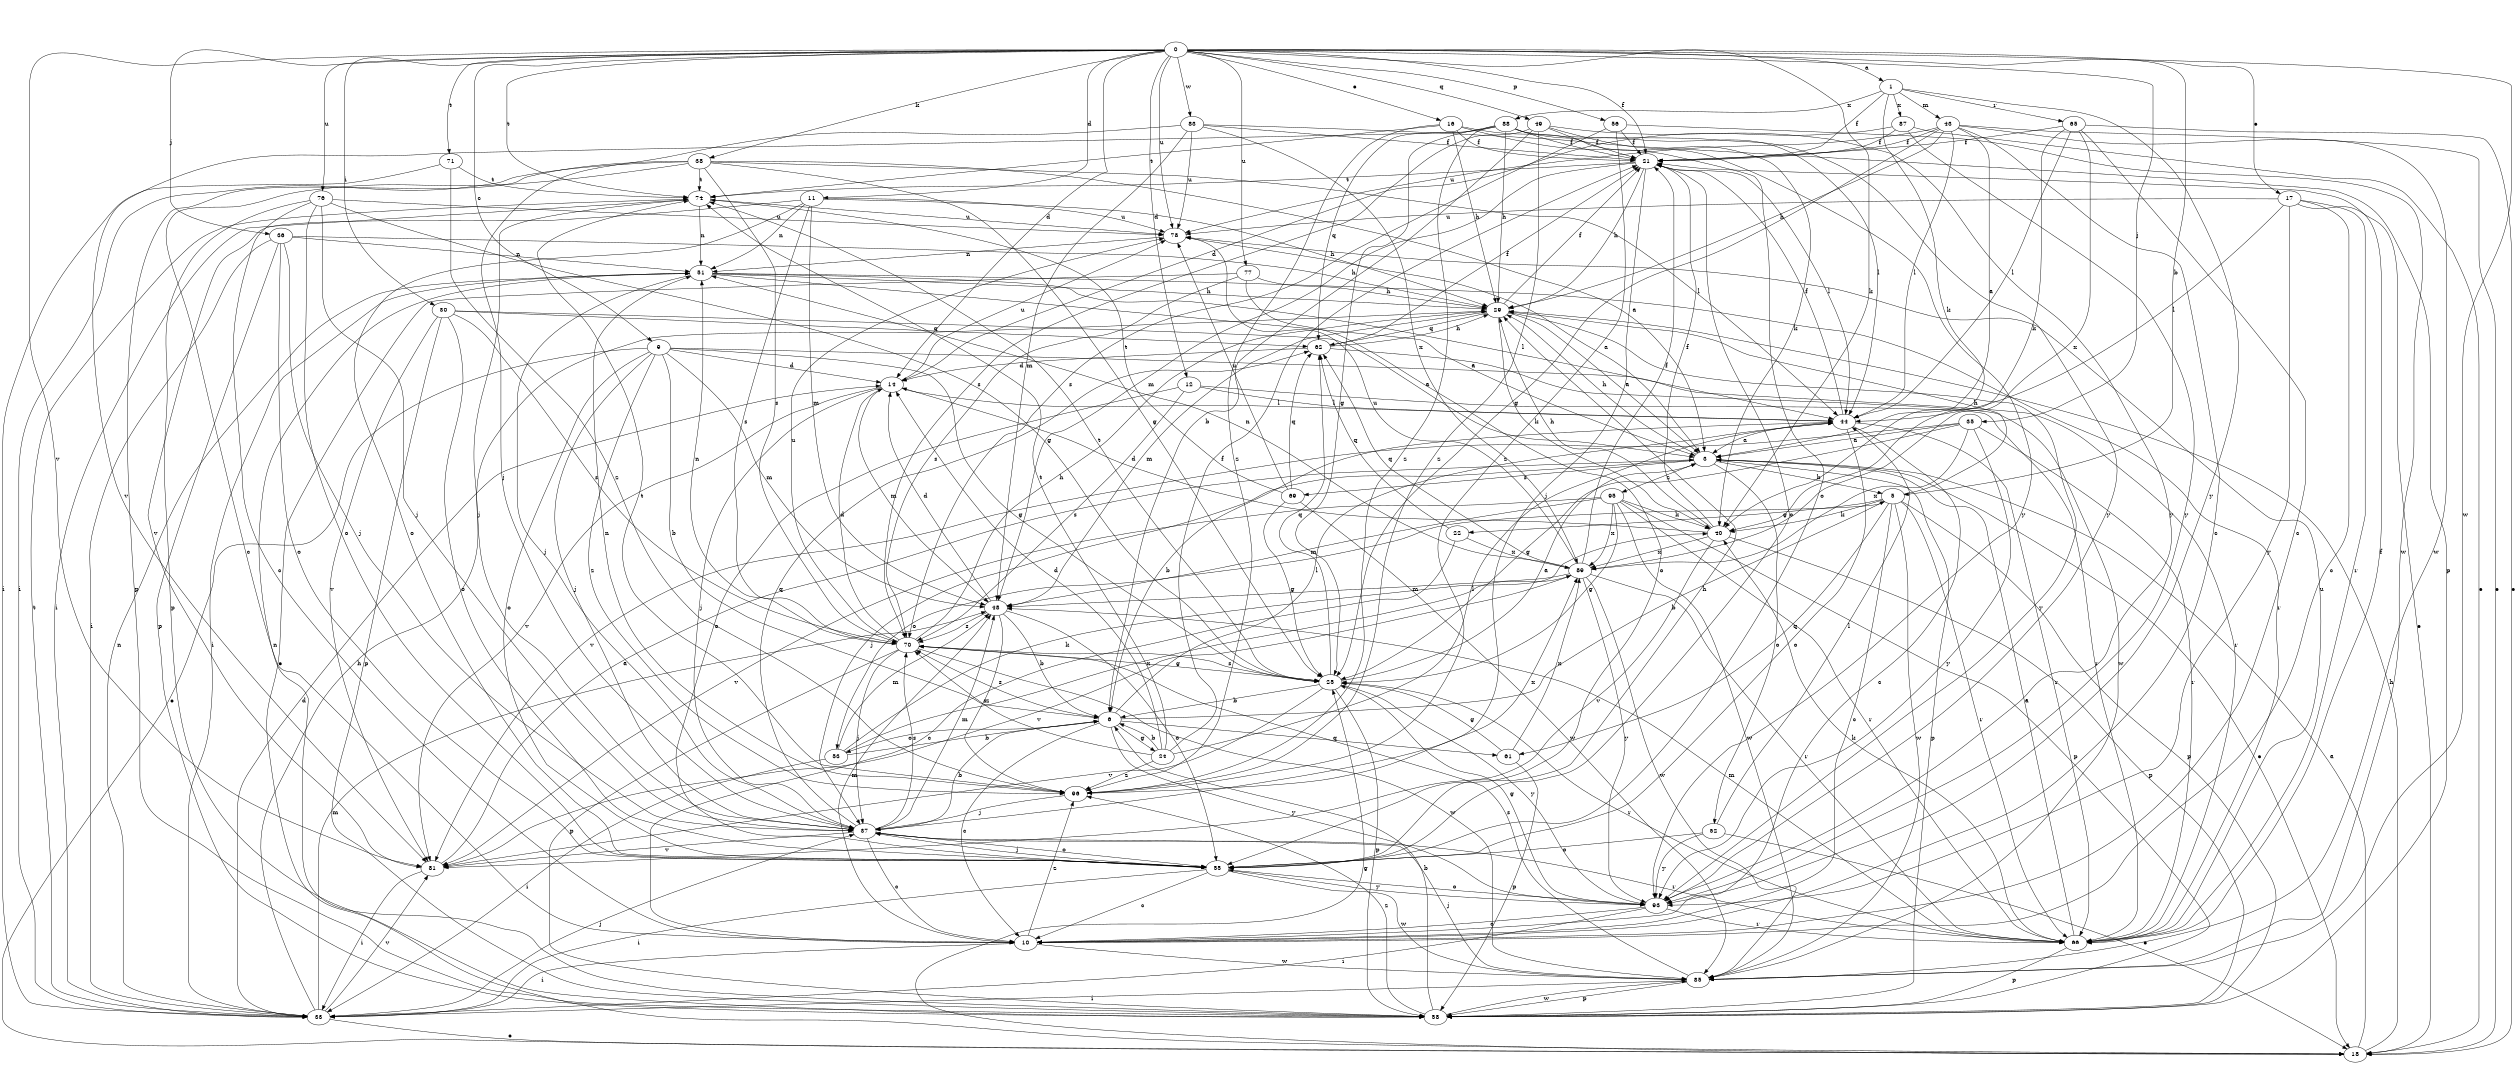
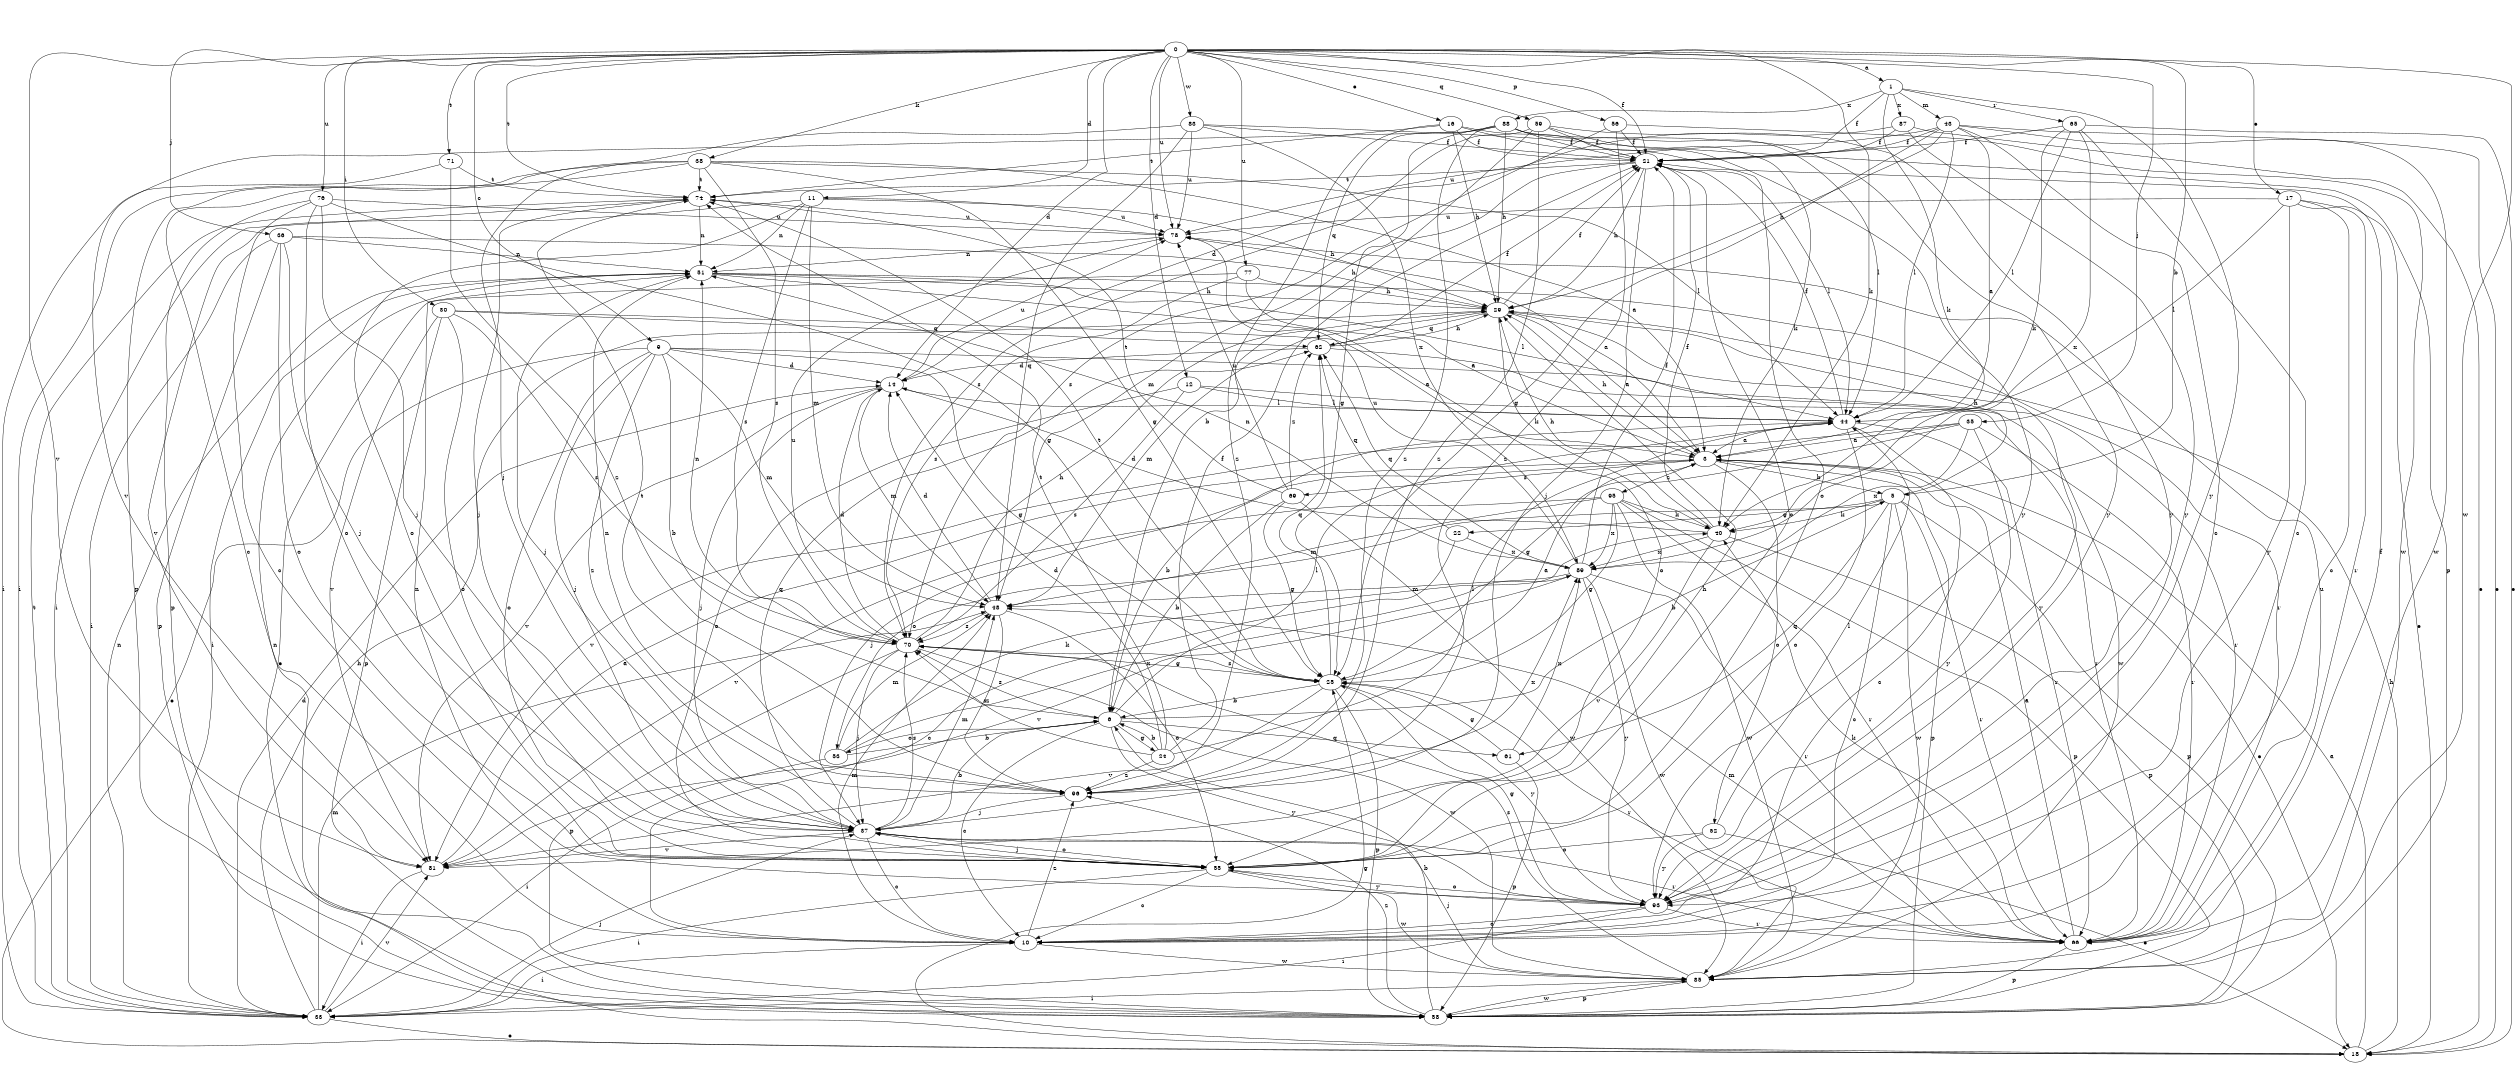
node "49": label "49" -> "59"
edge "83" -> "48": label "m" -> "q"
edge "69" -> "62": label "q" -> "z"
edge "48" -> "6": now "69" -> "6"
edge "93" -> "51": added, label "n"
